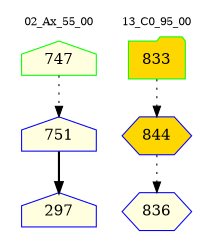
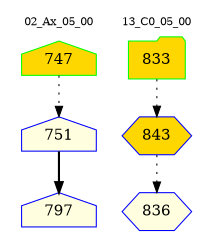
cluster "02_Ax_55_00": label "02_Ax_55_00" -> "02_Ax_05_00"
cluster "13_C0_95_00": label "13_C0_95_00" -> "13_C0_05_00"
node "747": fillcolor lightyellow -> gold
node "844": label "844" -> "843"
node "297": label "297" -> "797"
